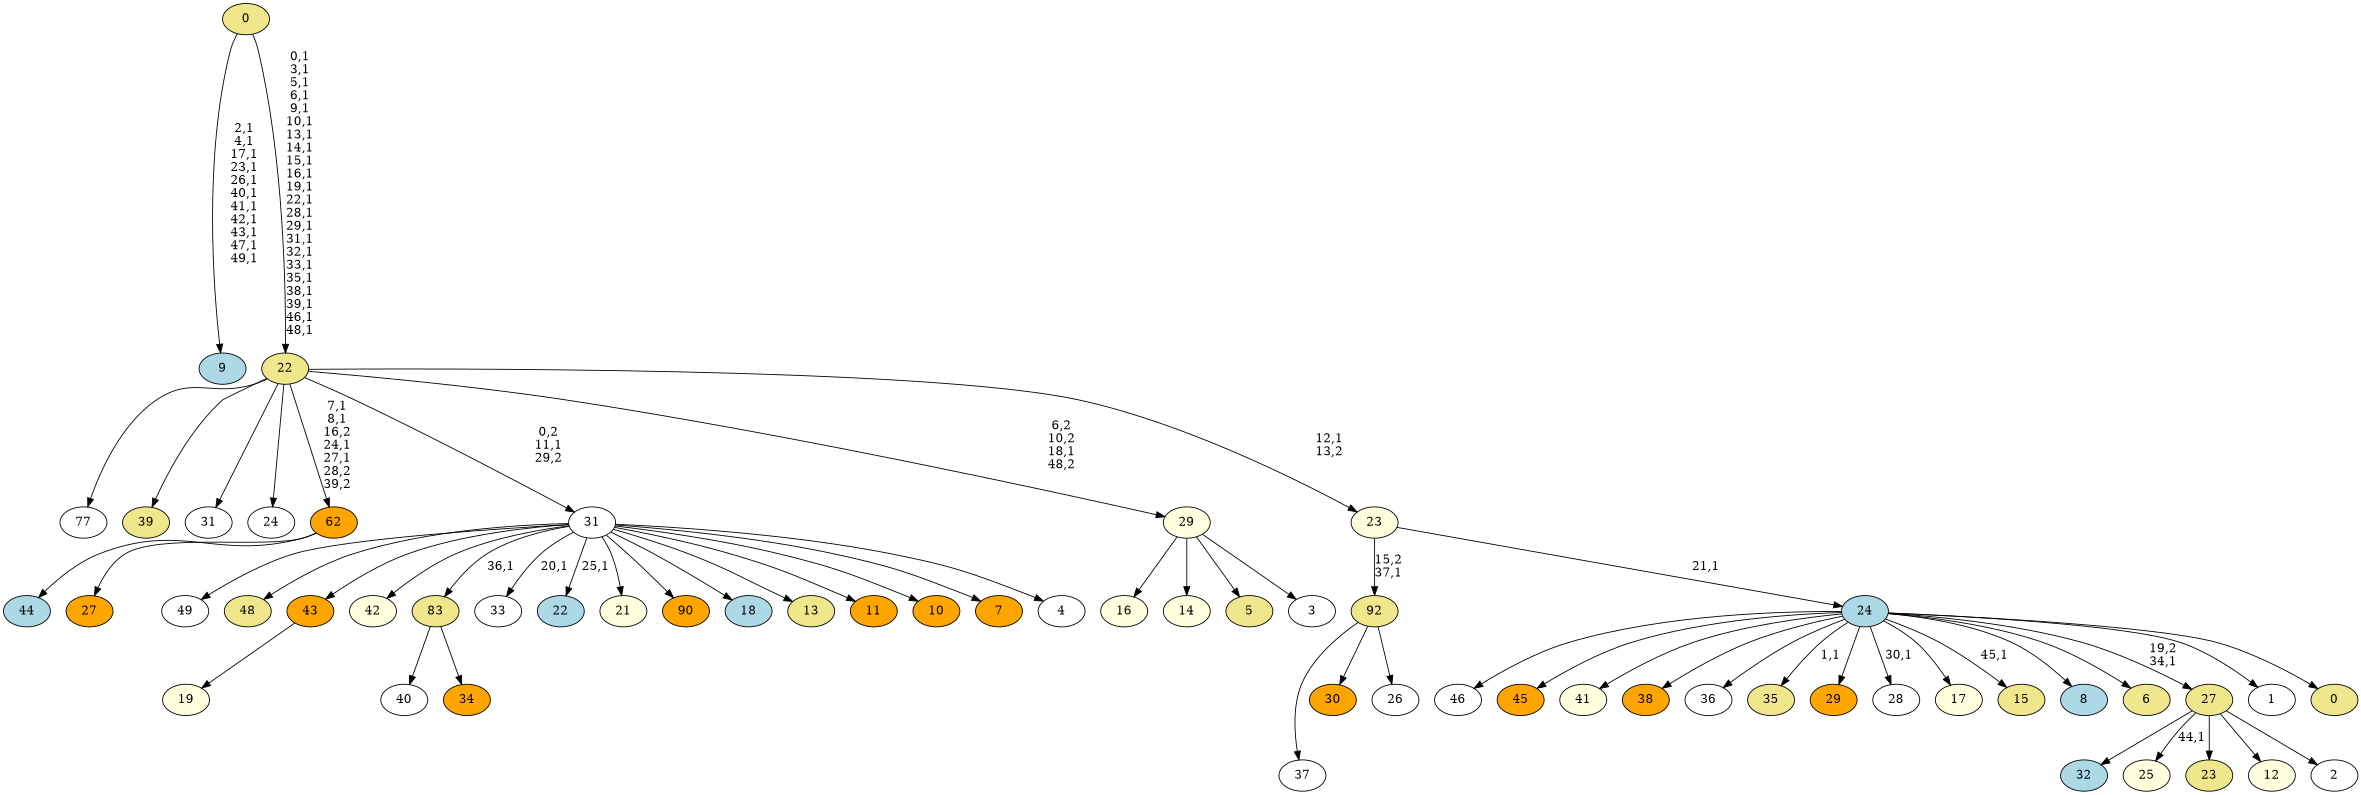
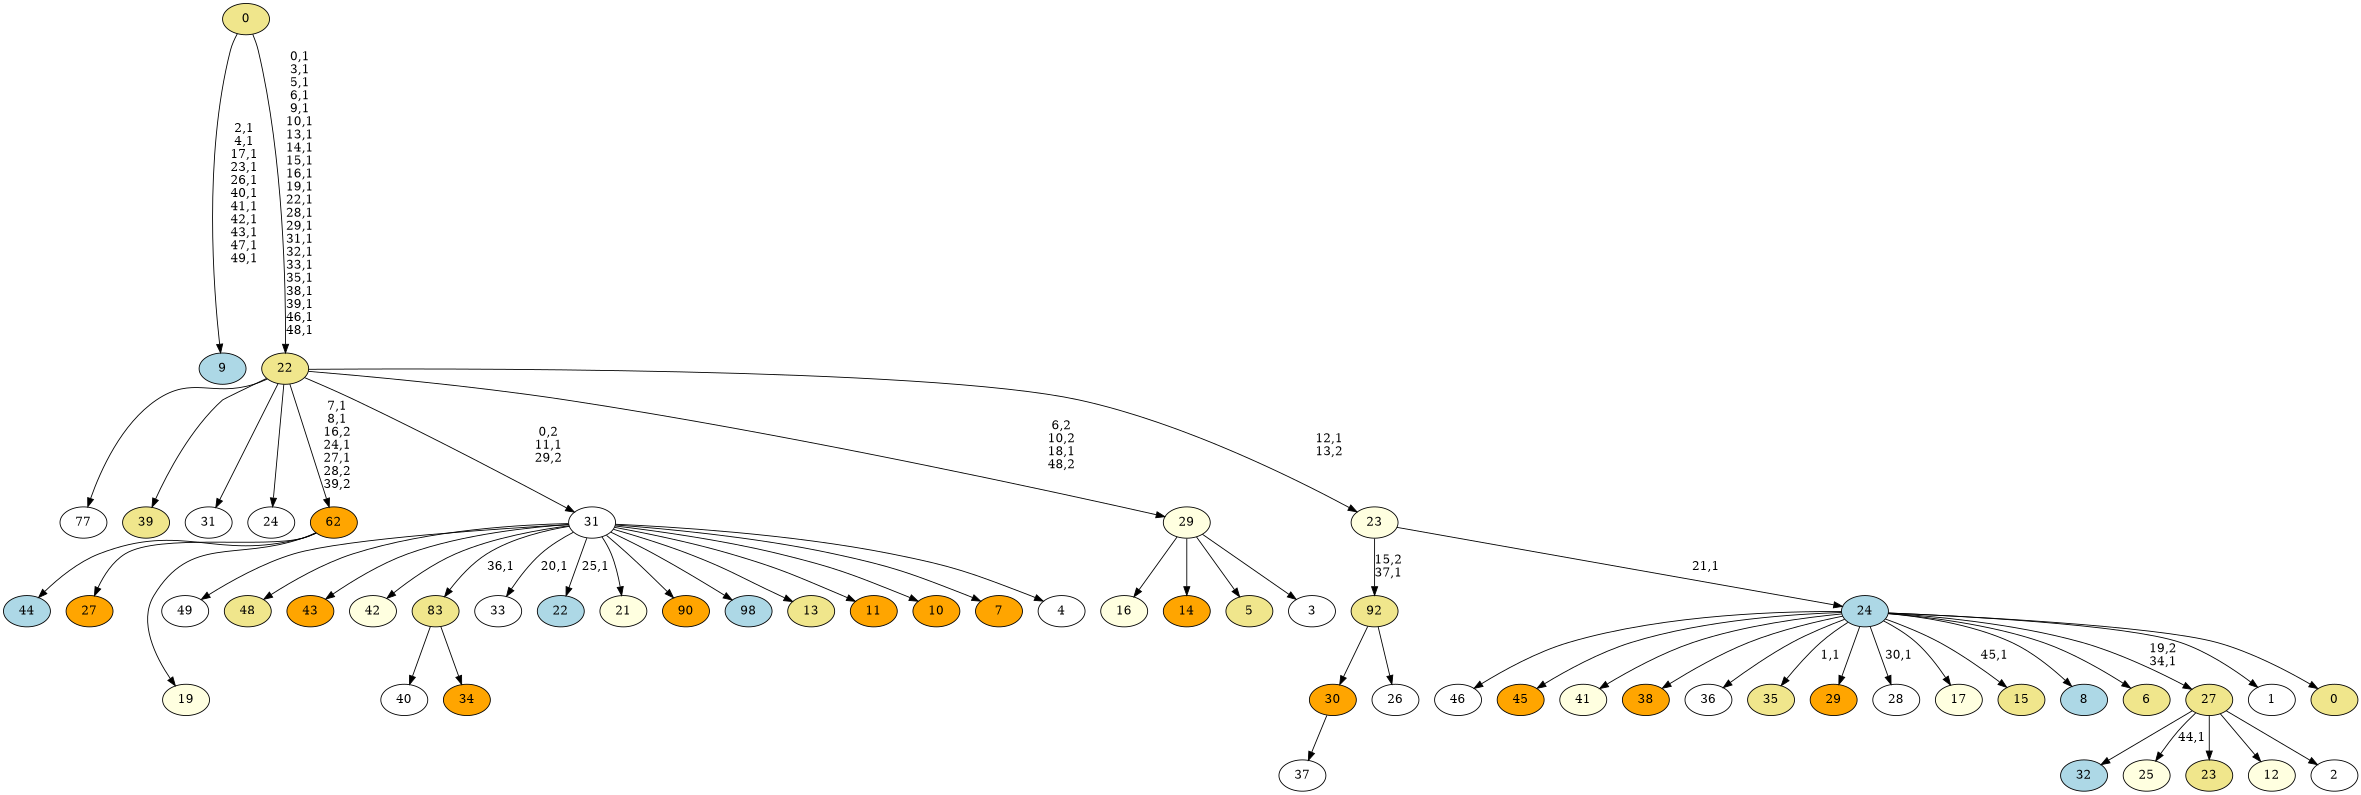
node "18": label "18" -> "98"
node "14": fillcolor lightyellow -> orange
edge "43" -> "19": now "62" -> "19"
edge "92" -> "37": now "30" -> "37"
